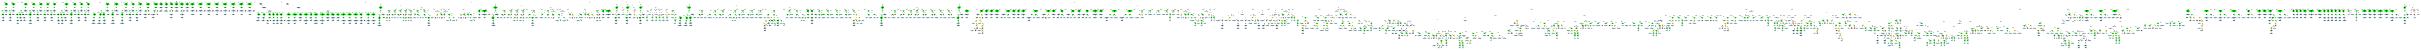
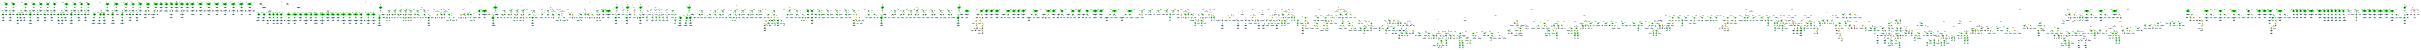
node "ID name: pm_clean": fillcolor yellow -> lightblue
